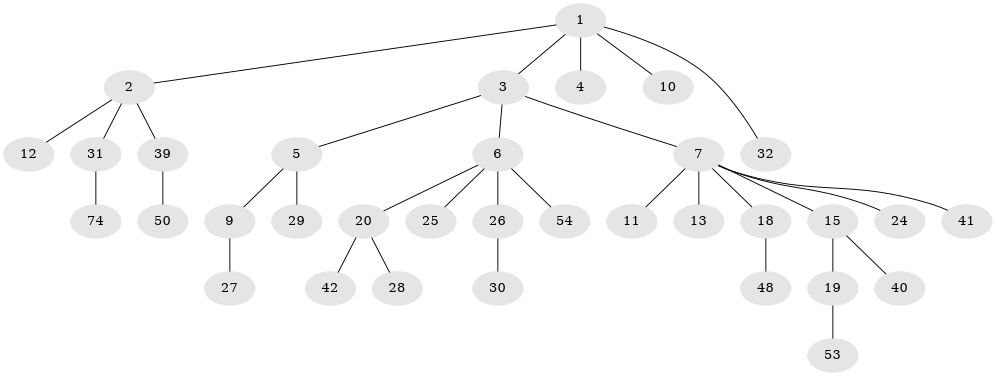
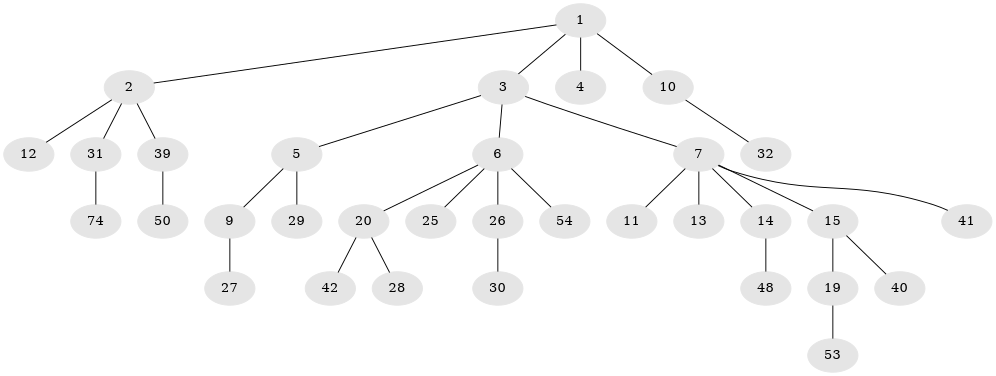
edge "1" -- "32": now "10" -- "32"
node "18": label "18" -> "14"
node "24": removed
